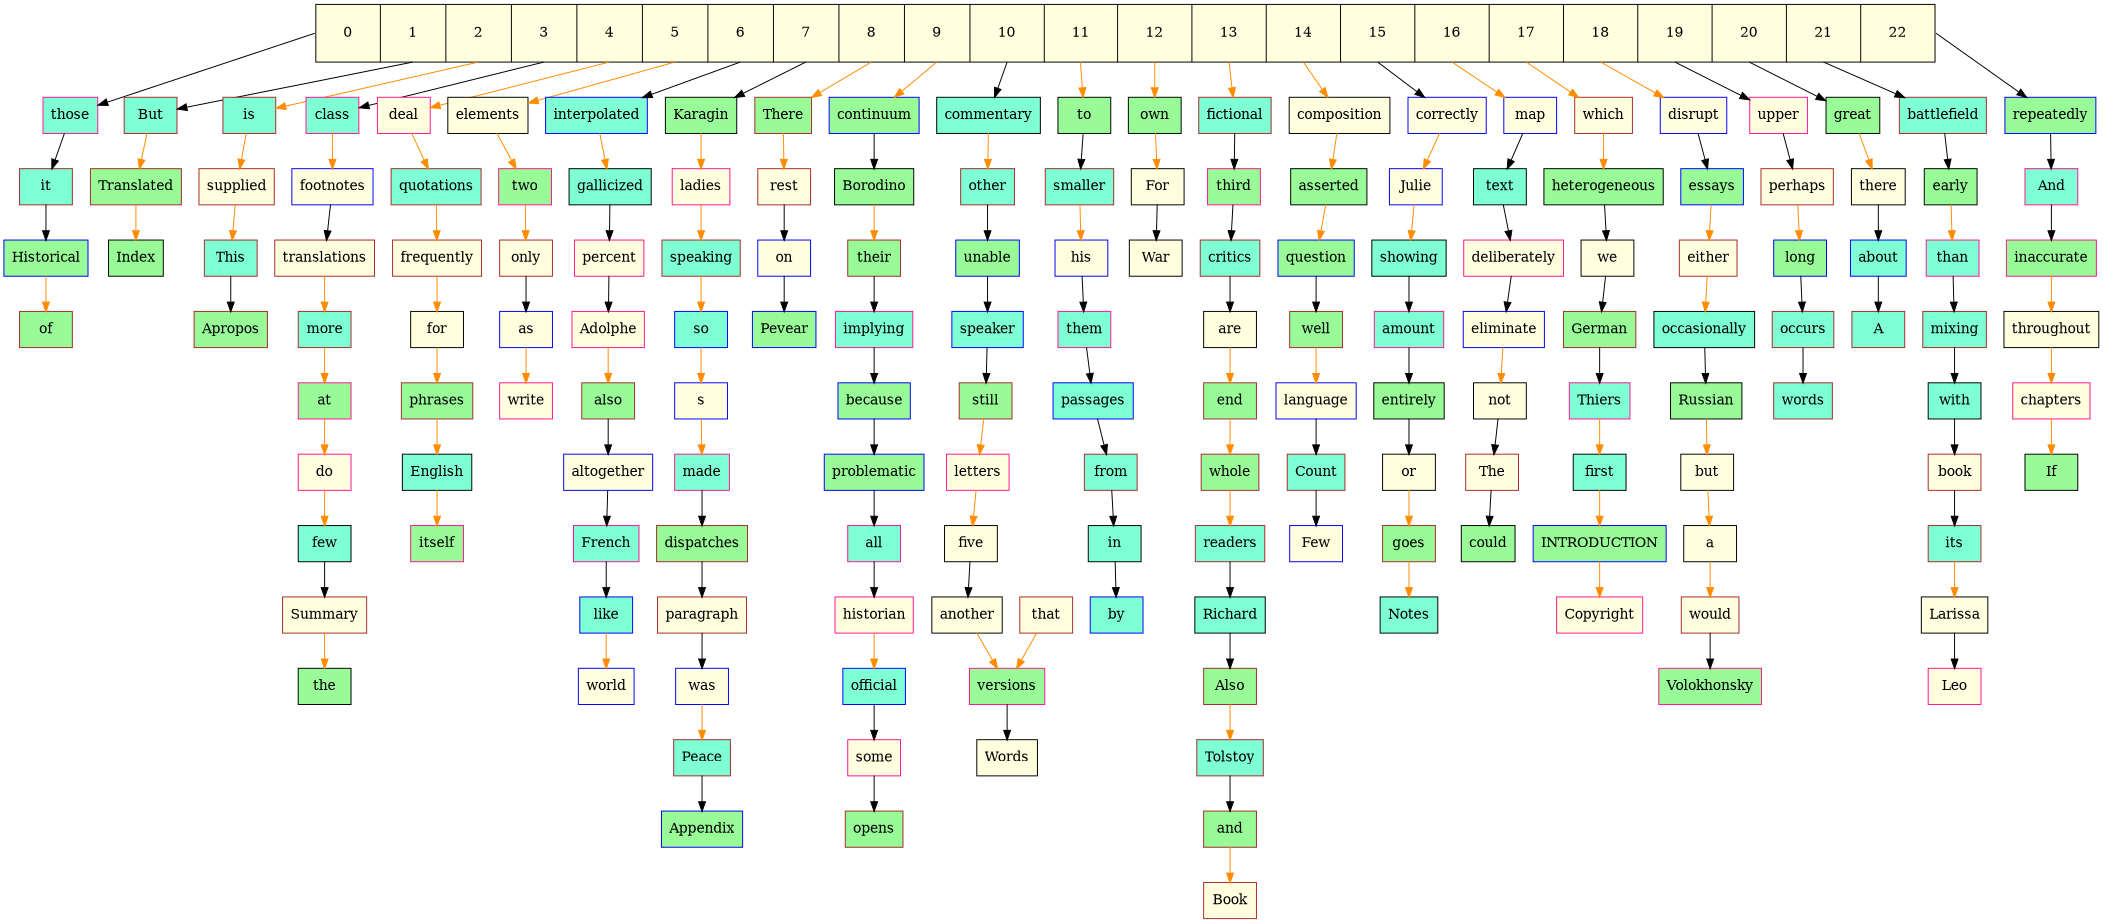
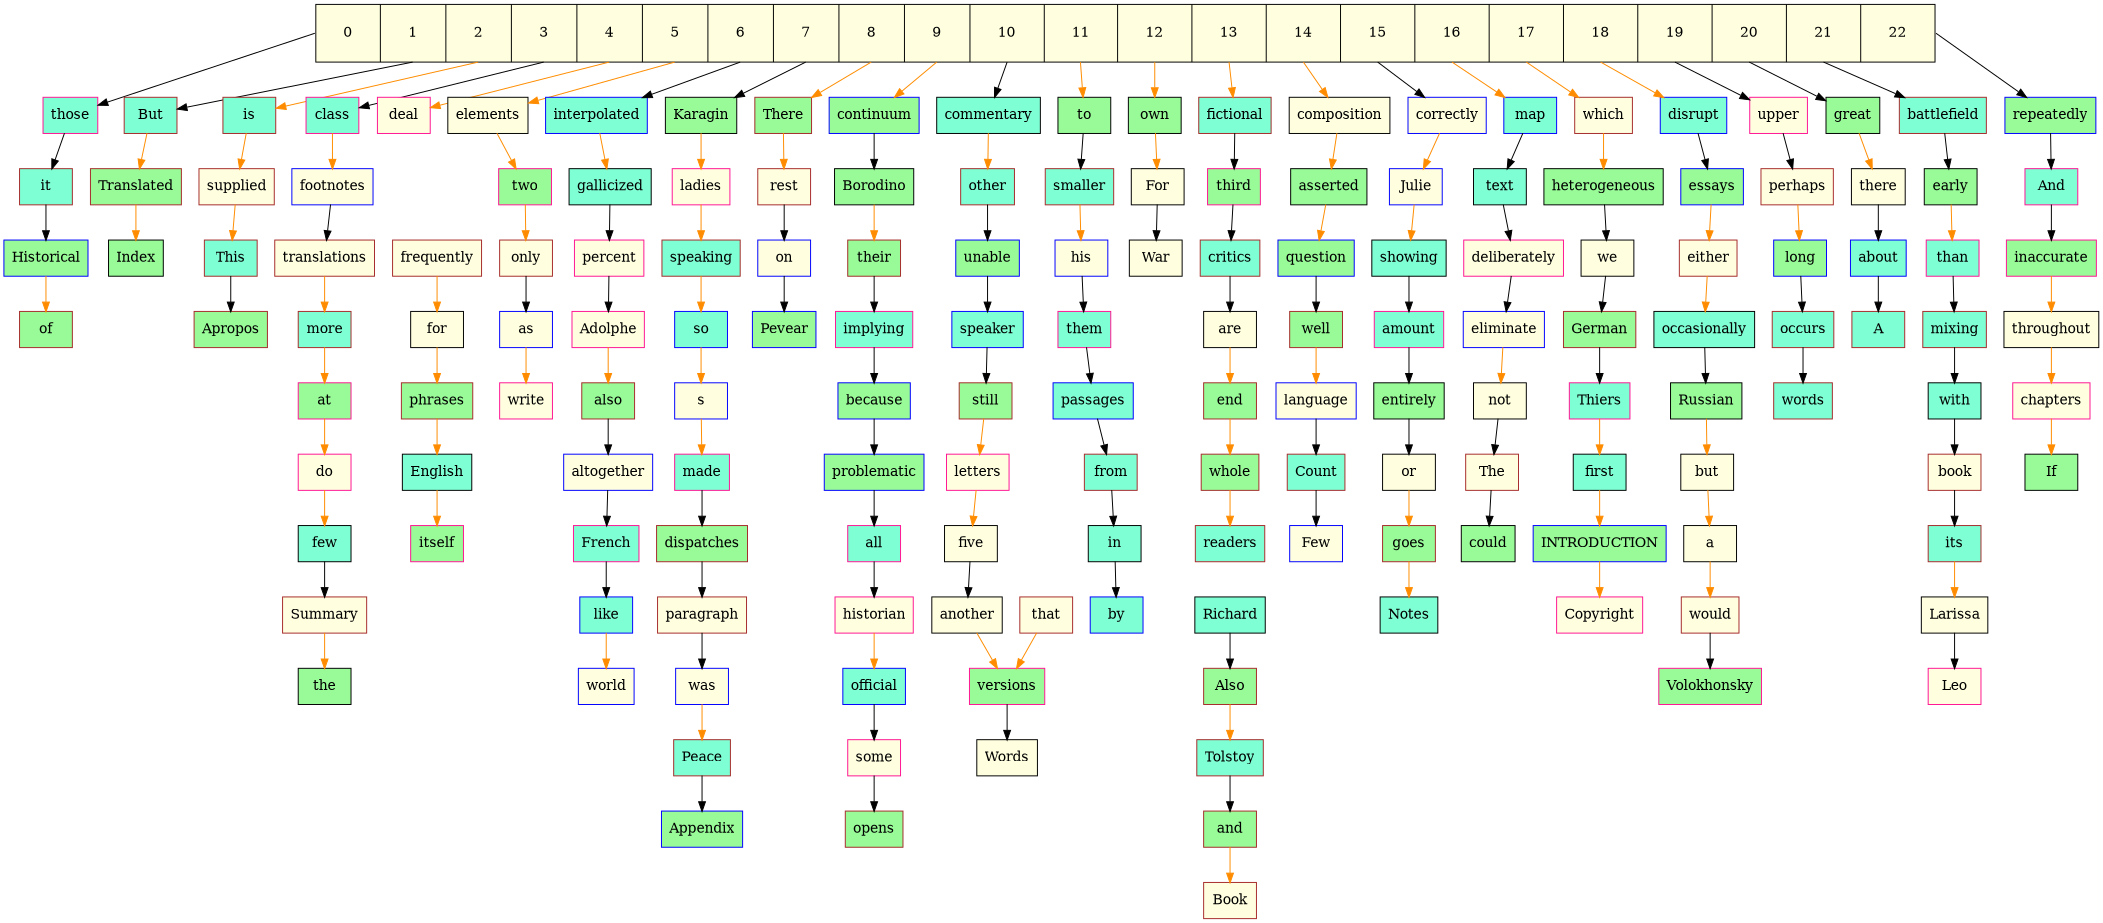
node "map": fillcolor lightyellow -> aquamarine
node "disrupt": fillcolor lightyellow -> aquamarine
node "quotations": removed
edge "readers" -> "Richard": removed
